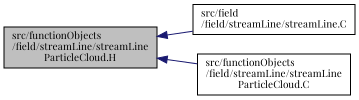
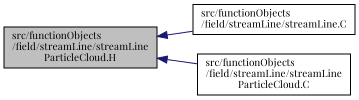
node "src/field /field/streamLine/streamLine.C": label "src/field /field/streamLine/streamLine.C" -> "src/functionObjects /field/streamLine/streamLine.C"
